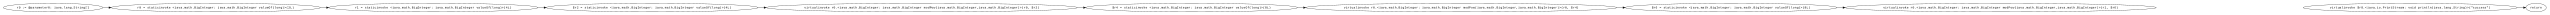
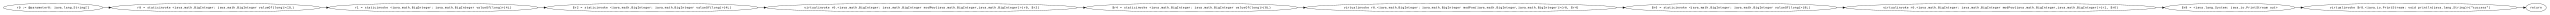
node "$r8 = <java.lang.System: java.io.PrintStream out>": added
